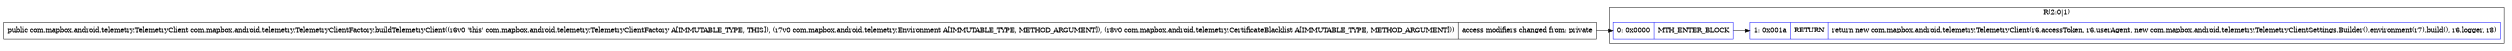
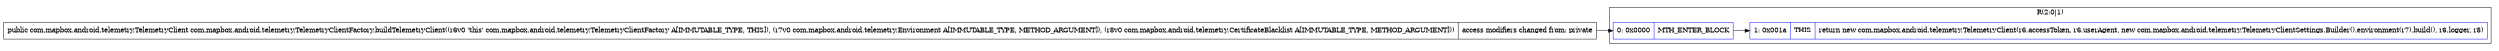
node "1: 0x001a": text "RETURN" -> "THIS"
